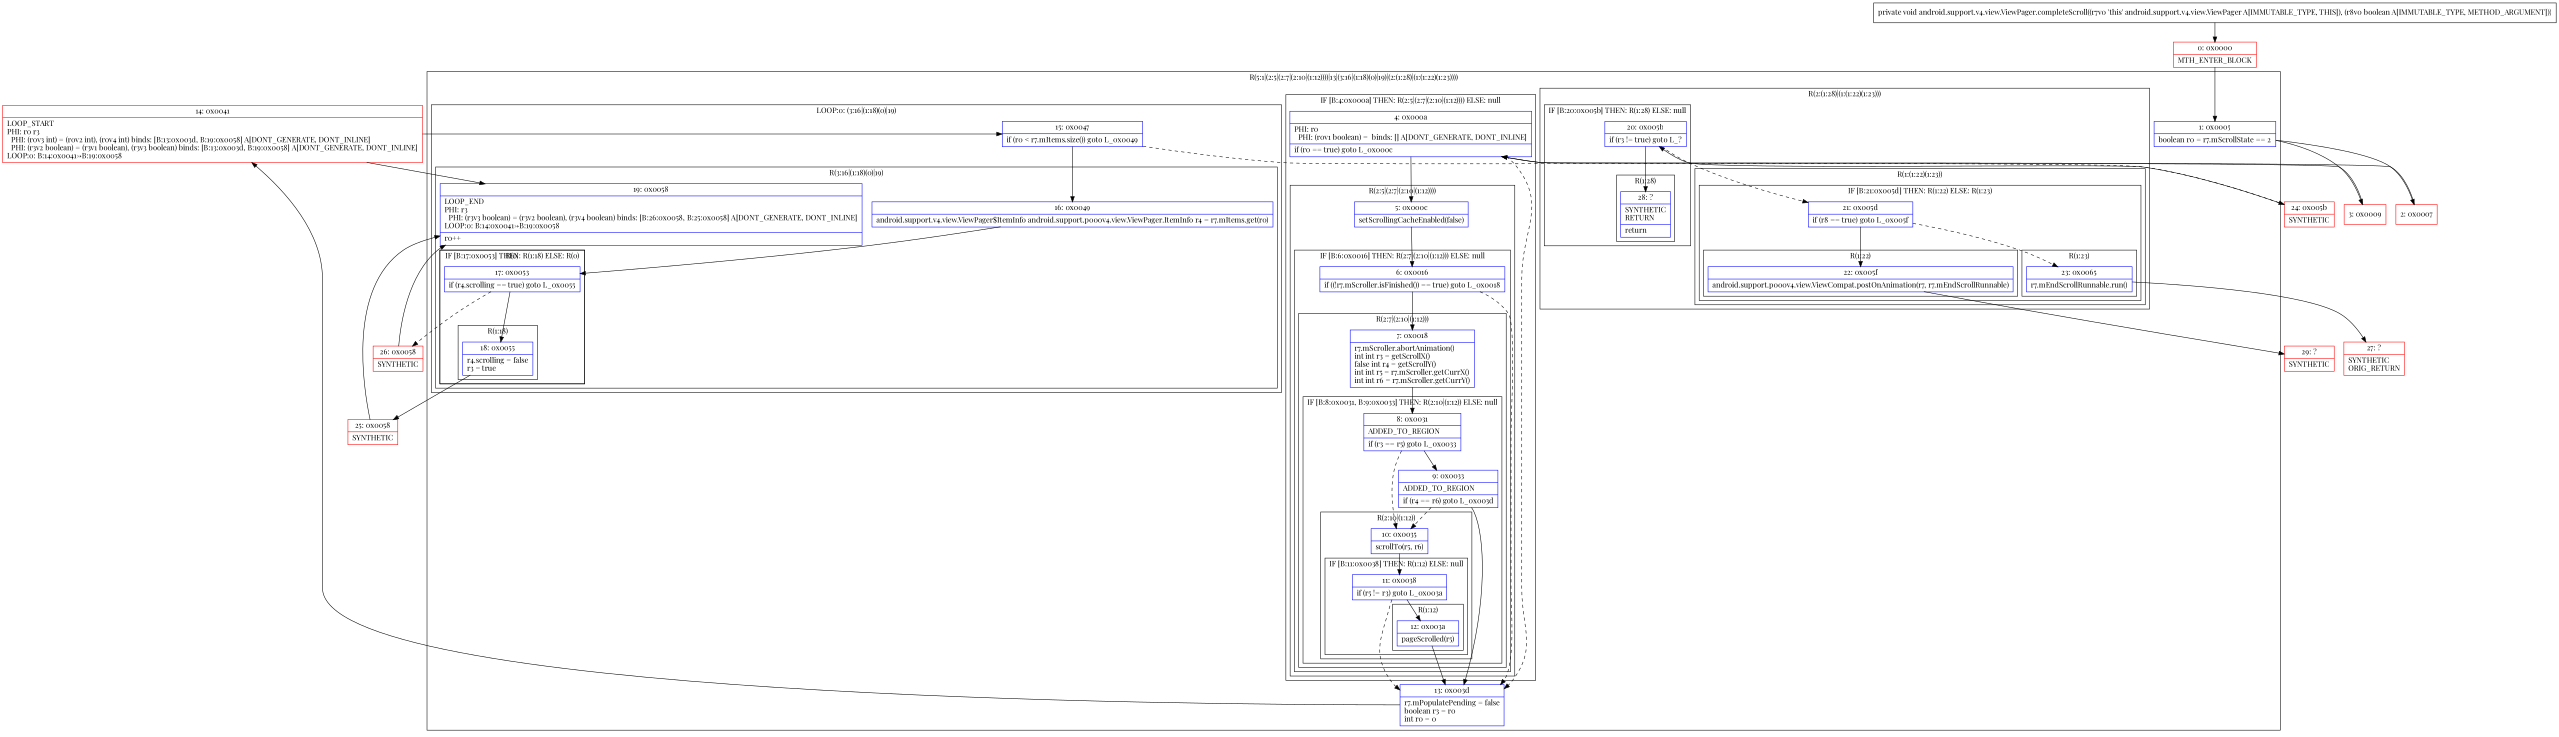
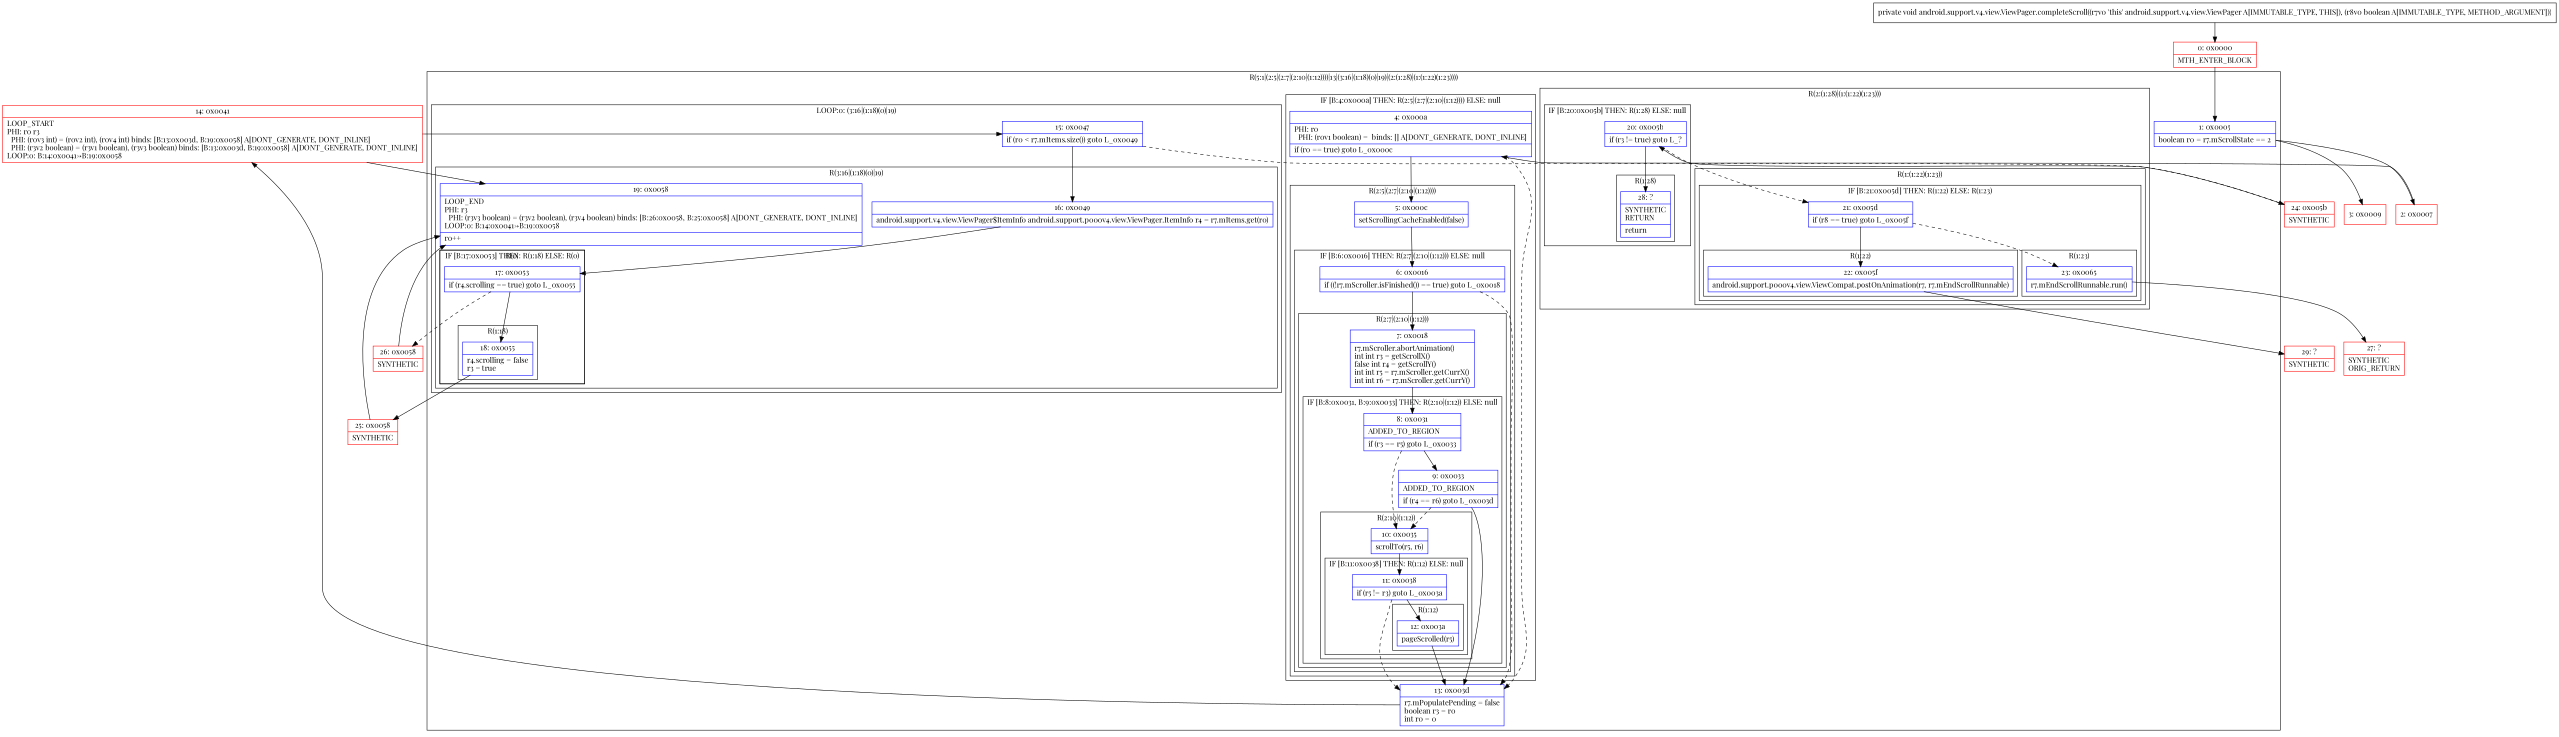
edge "3: 0x0009" -> "4: 0x000a": removed
